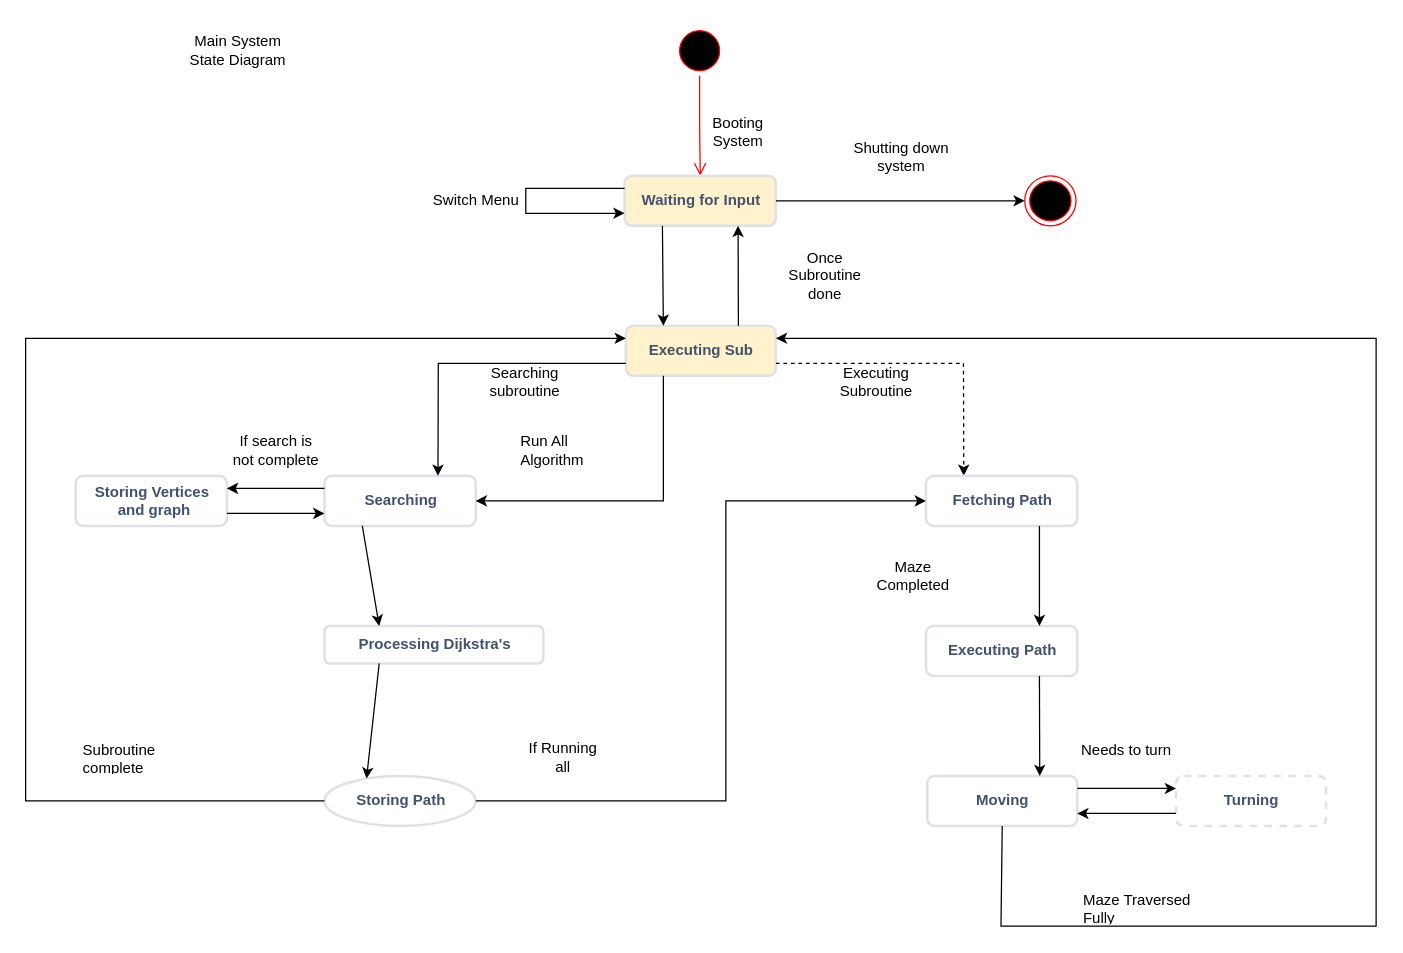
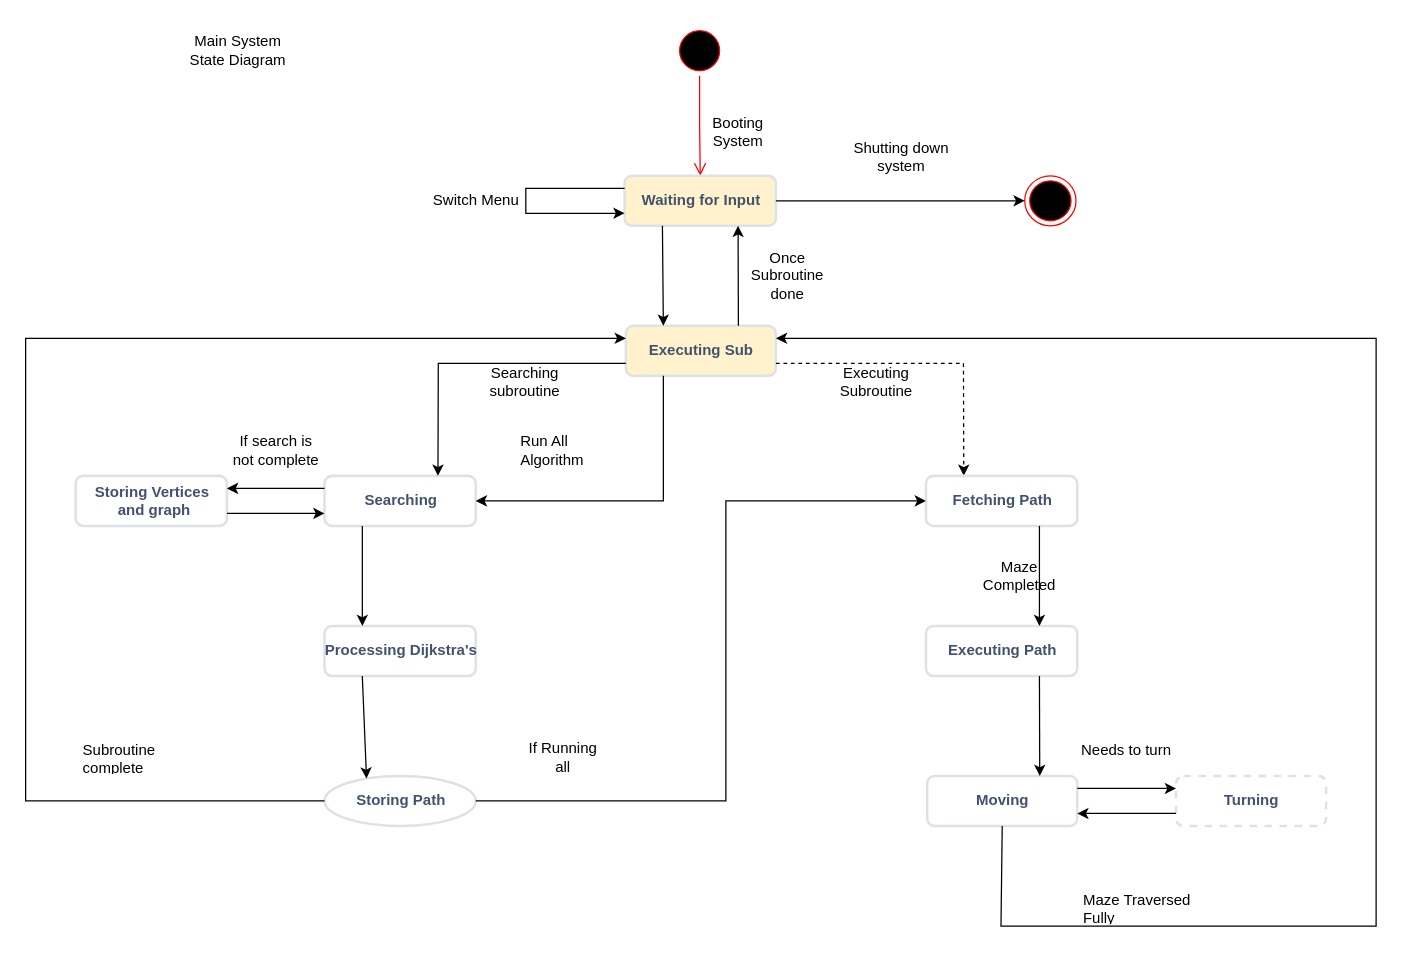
node "Once Subroutine done": moved (825, 276) -> (788, 276)
node "Maze Completed": moved (913, 576) -> (1019, 576)
node "Processing Dijkstra's": size 219x38 -> 151x50
